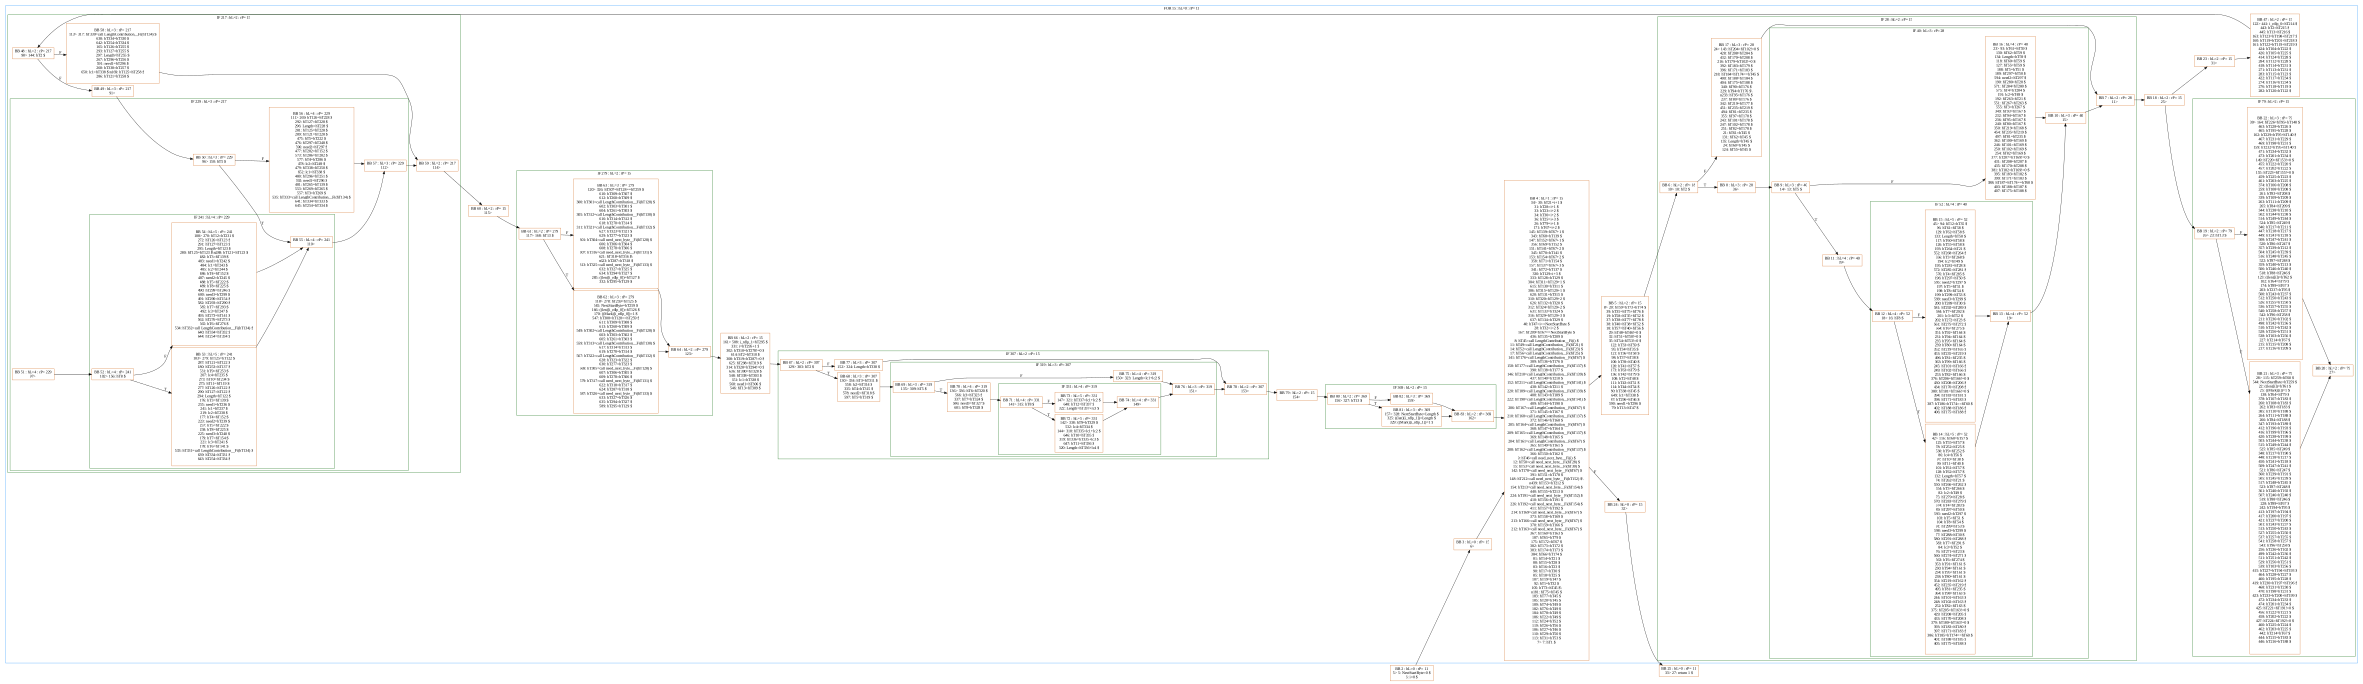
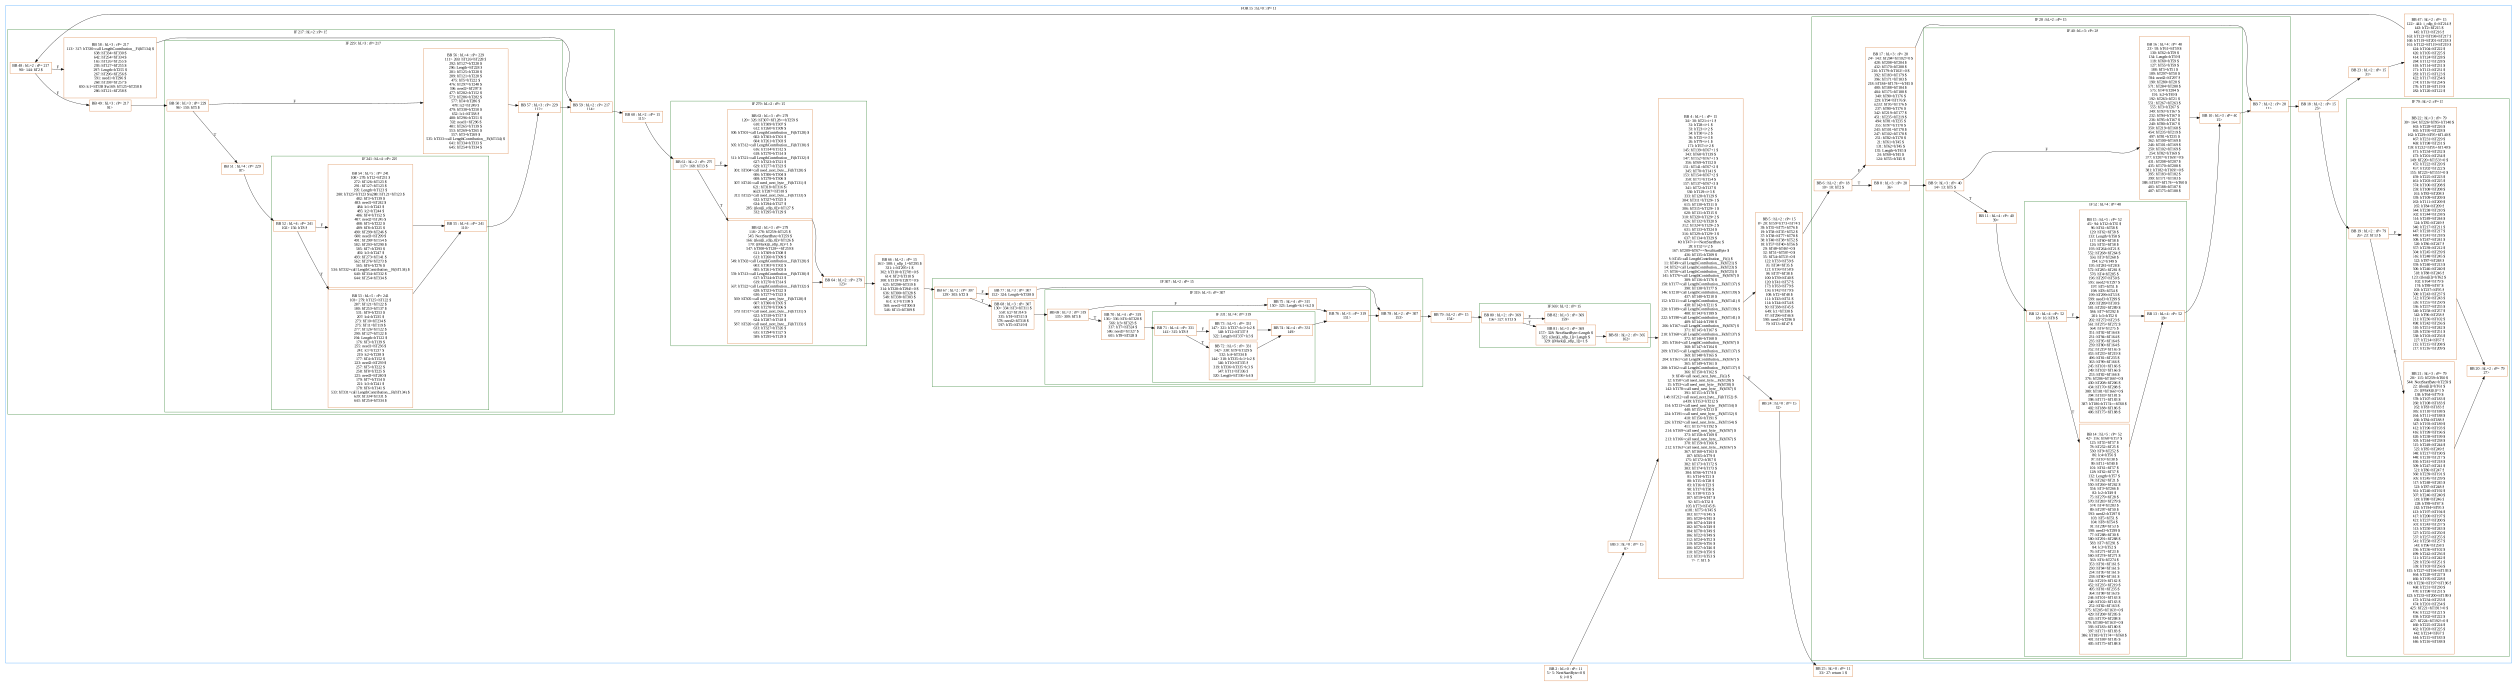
edge "BB 50 : hL=3 : rP= 229 96> 150: hT5 $" -> "BB 55 : hL=4 : rP= 241 110>": now "BB 50 : hL=3 : rP= 229 96> 150: hT5 $" -> "BB 51 : hL=4 : rP= 229 97>"
edge "BB 82 : hL=3 : rP= 369 159>" -> "BB 83 : hL=2 : rP= 369 162>": removed
